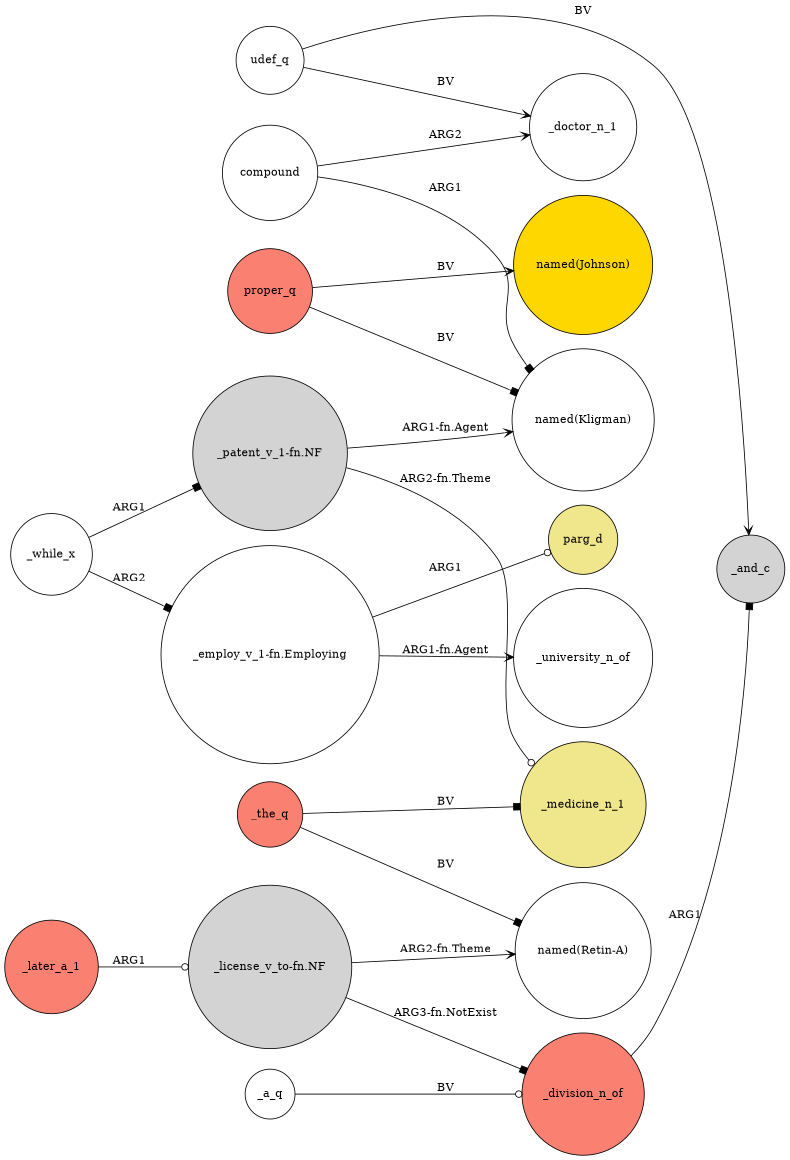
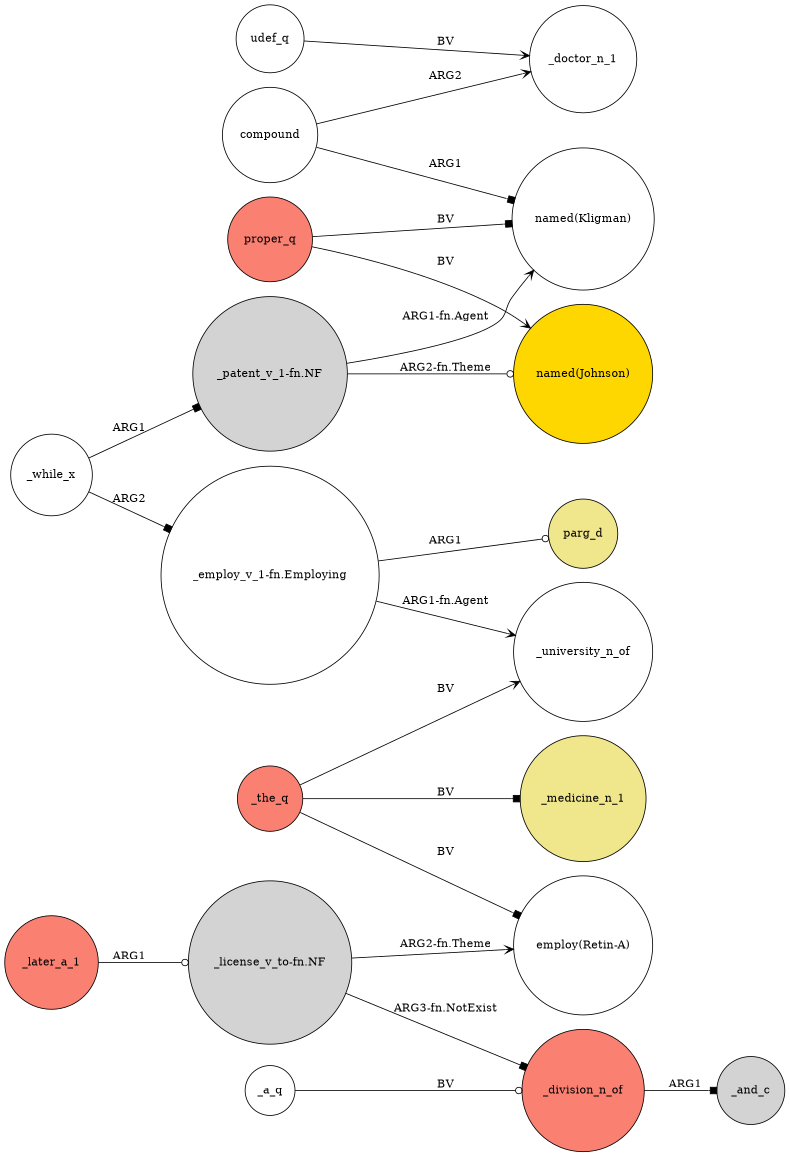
edge "udef_q" -> "_and_c": removed, label "BV"
edge "_patent_v_1-fn.NF" -> "_medicine_n_1": now "_patent_v_1-fn.NF" -> "named(Johnson)"
edge "_the_q" -> "_university_n_of": added, label "BV"
node "named(Retin-A)": label "named(Retin-A)" -> "employ(Retin-A)"
